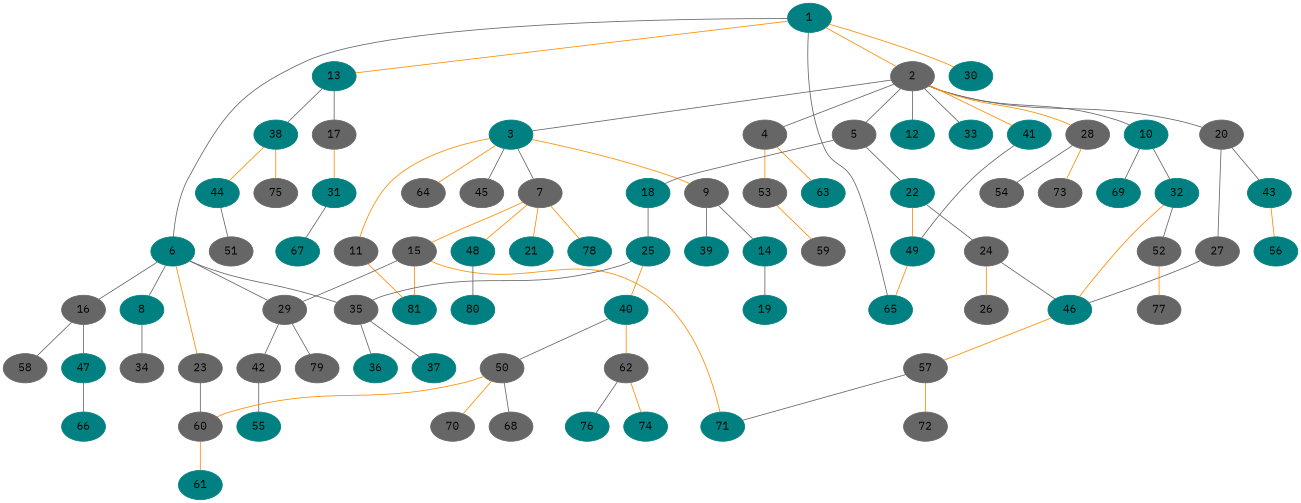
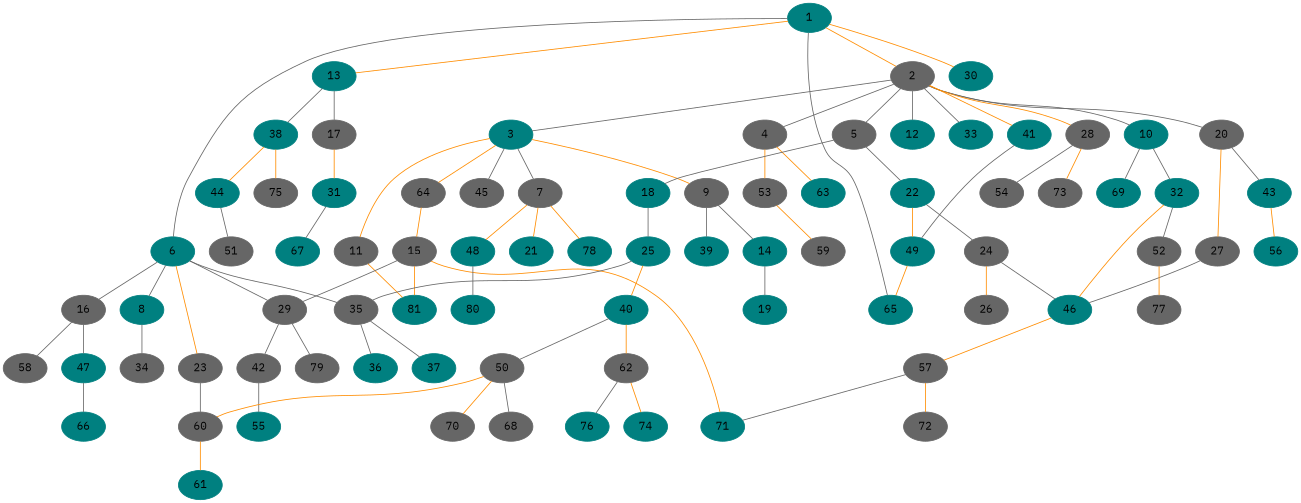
edge "20" -- "27": color gray40 -> darkorange
edge "7" -- "15": now "64" -- "15"
